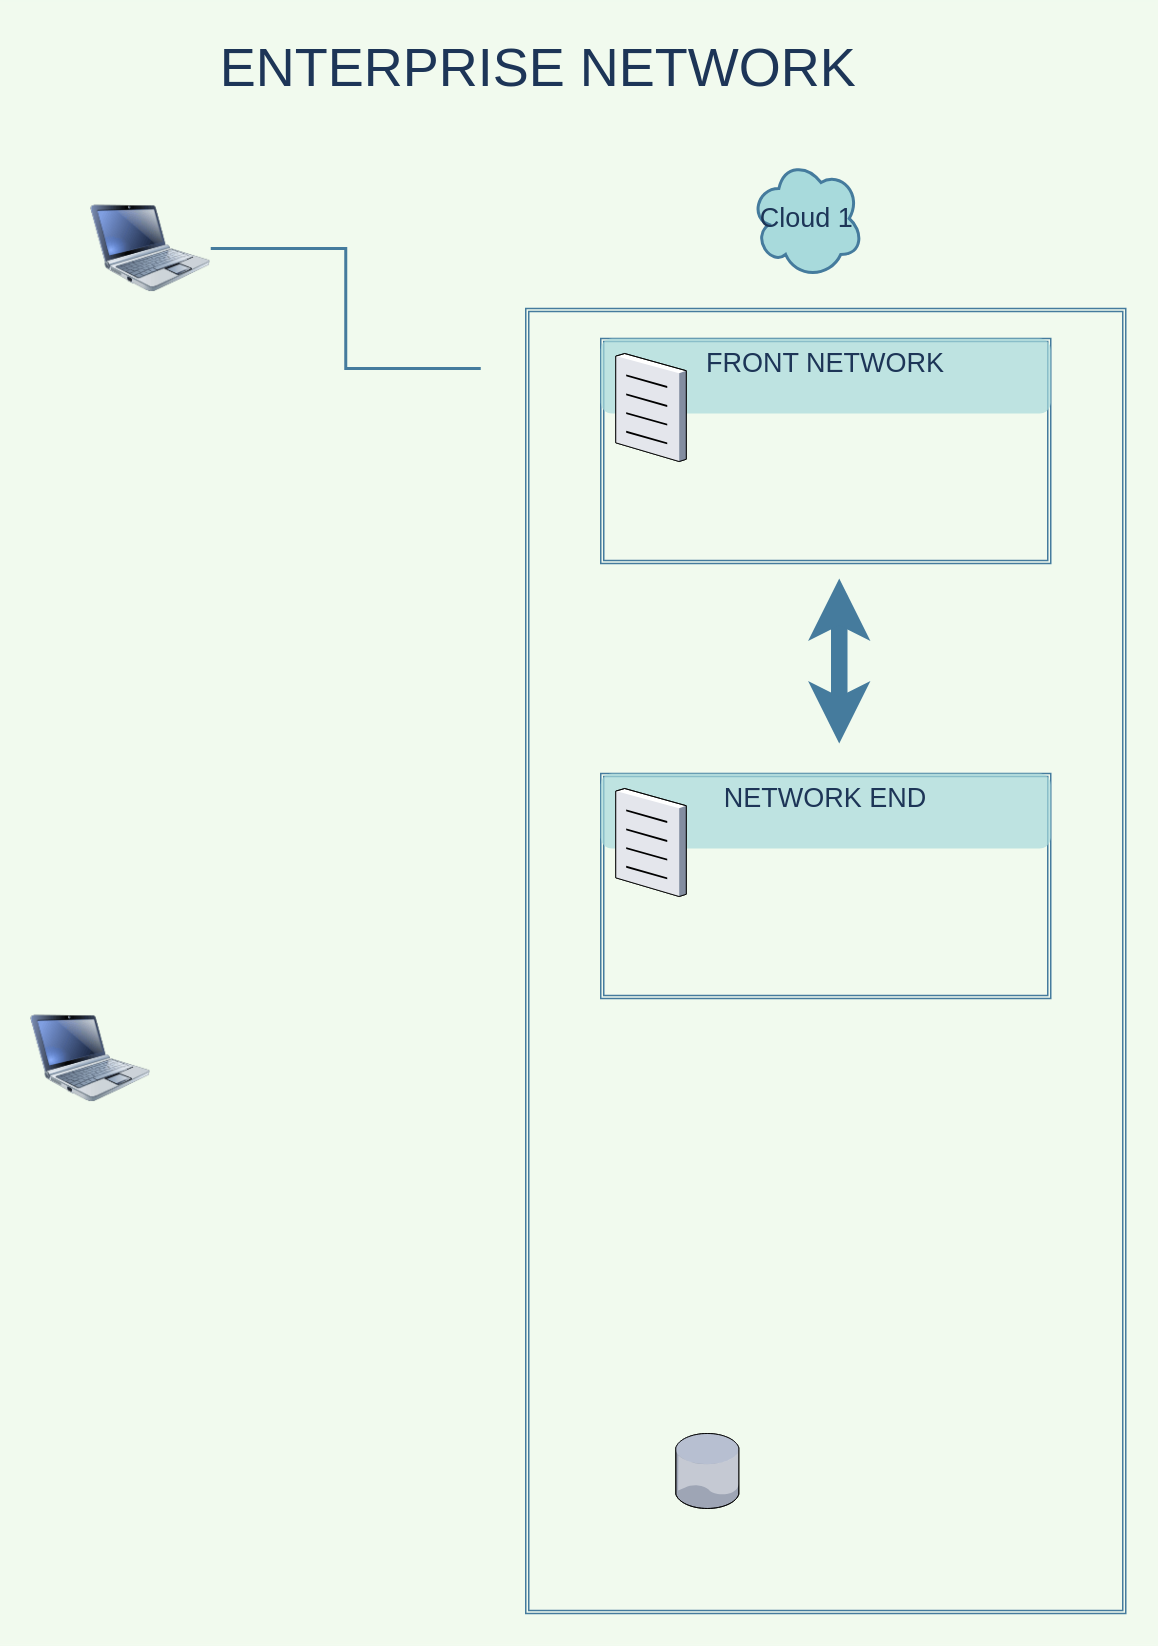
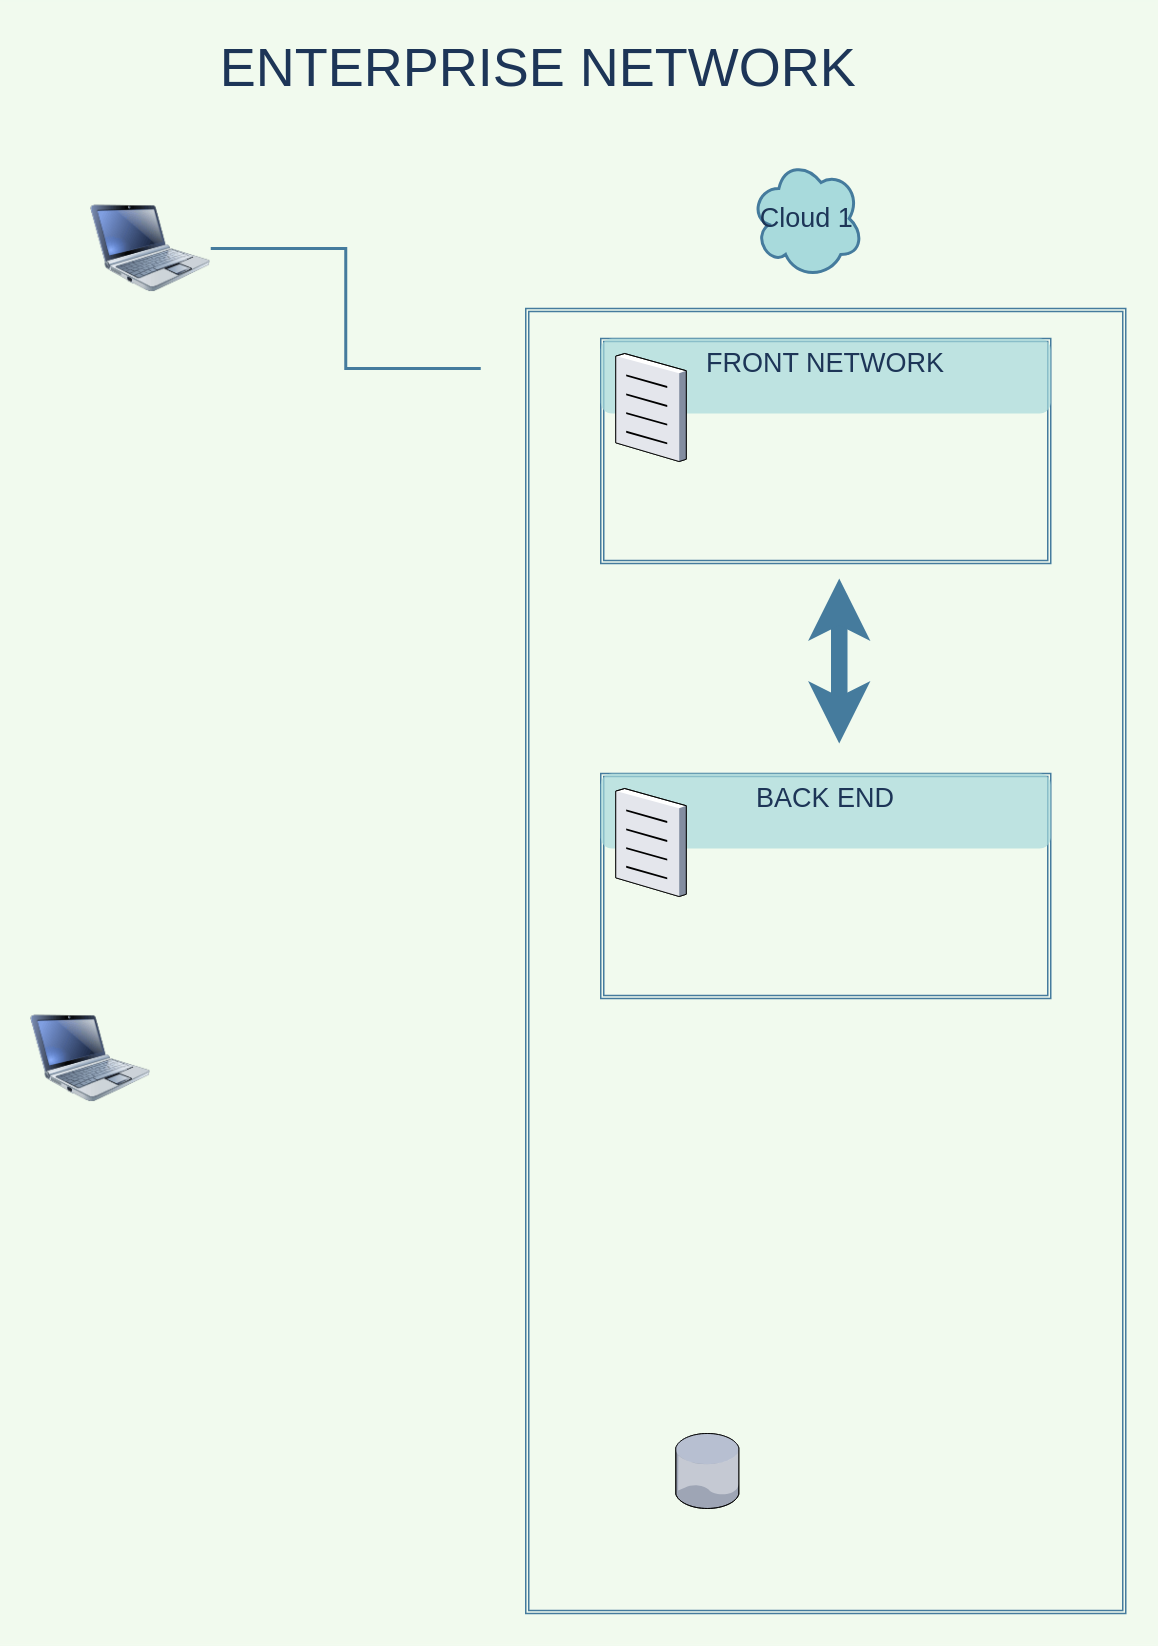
node "NETWORK END": label "NETWORK END" -> "BACK END"
